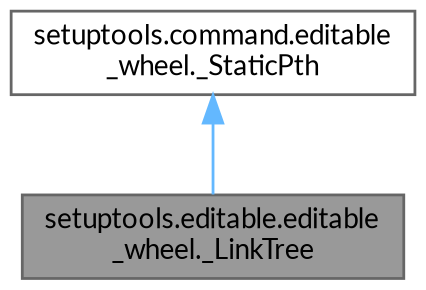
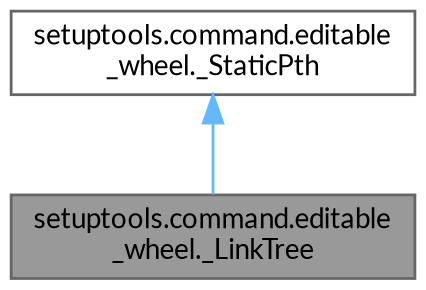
node "setuptools.editable.editable _wheel._LinkTree": label "setuptools.editable.editable _wheel._LinkTree" -> "setuptools.command.editable _wheel._LinkTree"
